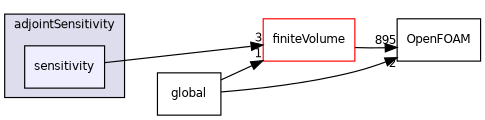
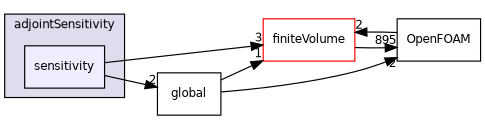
edge "OpenFOAM" -> "finiteVolume": added
edge "sensitivity" -> "global": added
